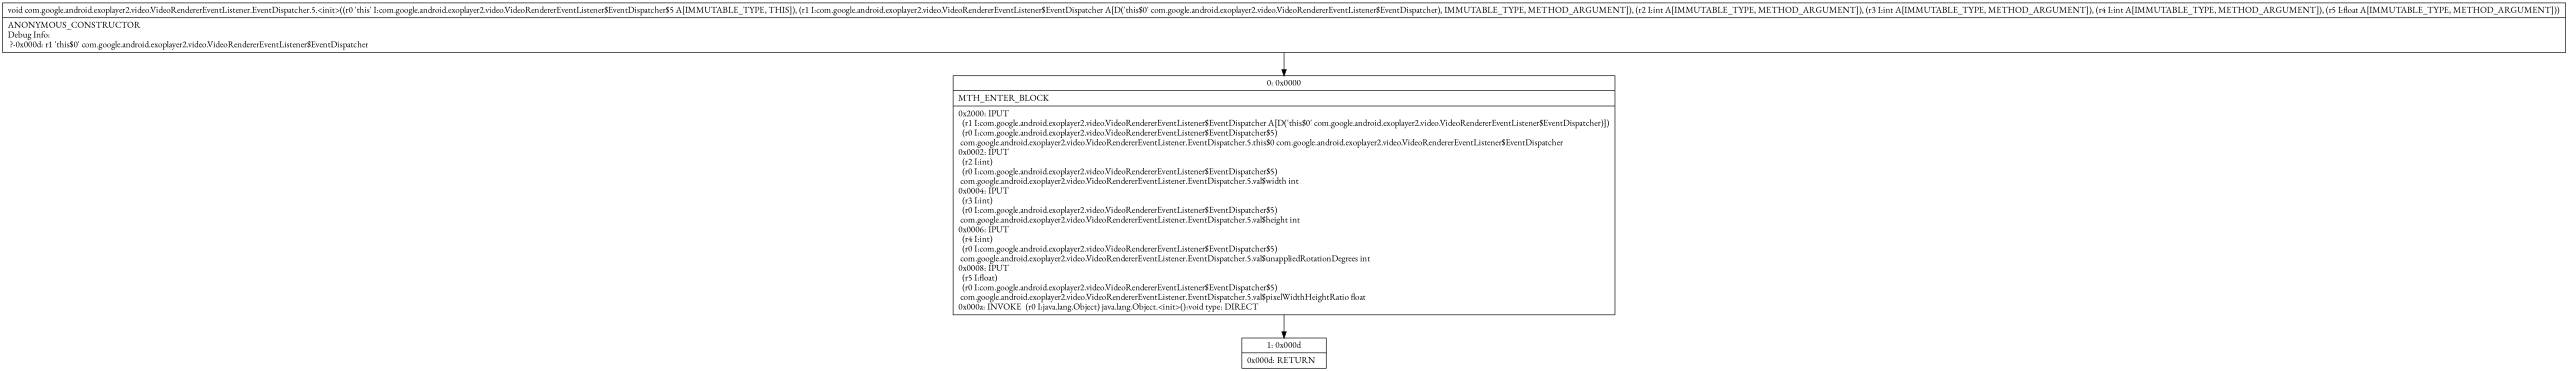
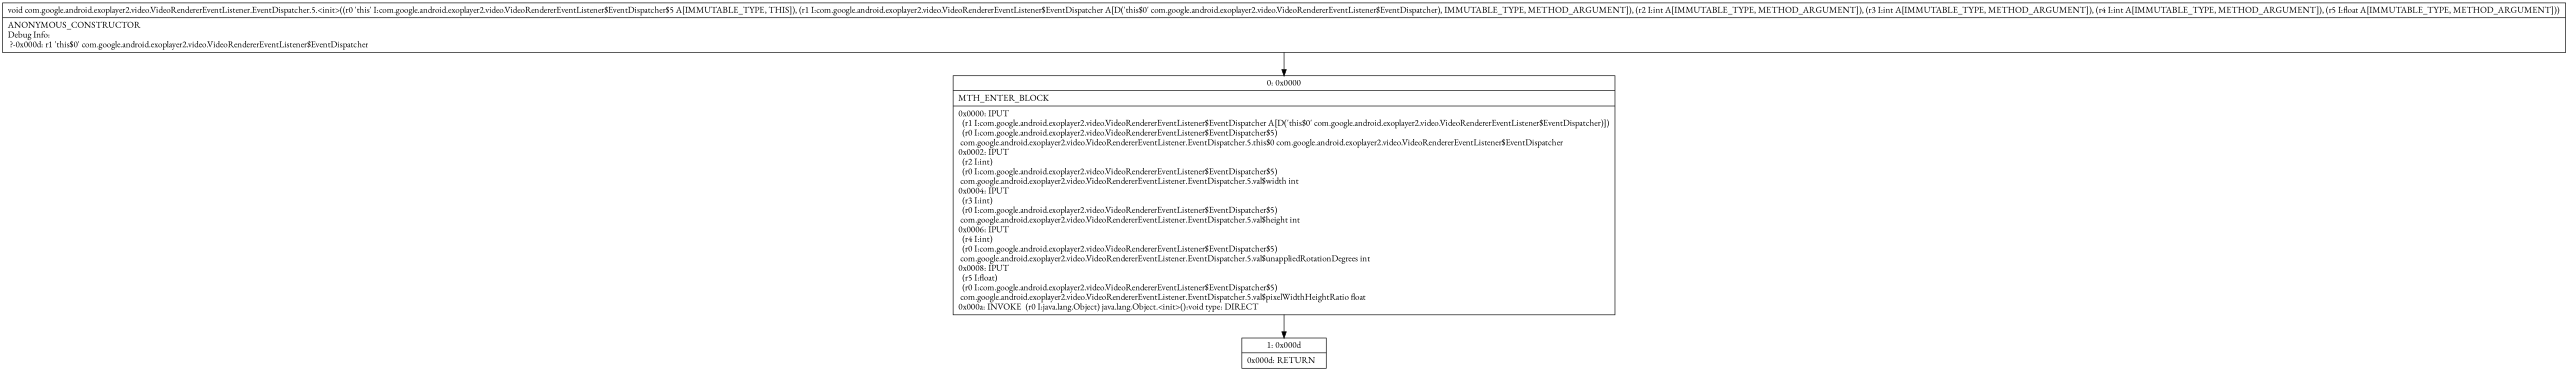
node "0: 0x0000": text "0x2000: IPUT" -> "0x0000: IPUT"
